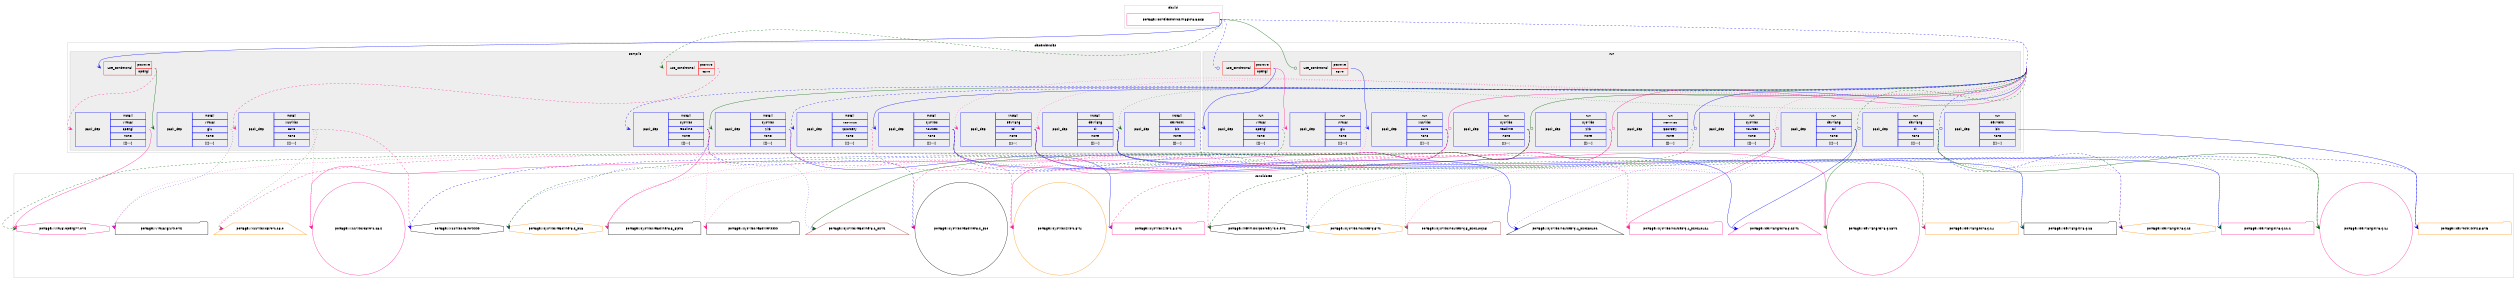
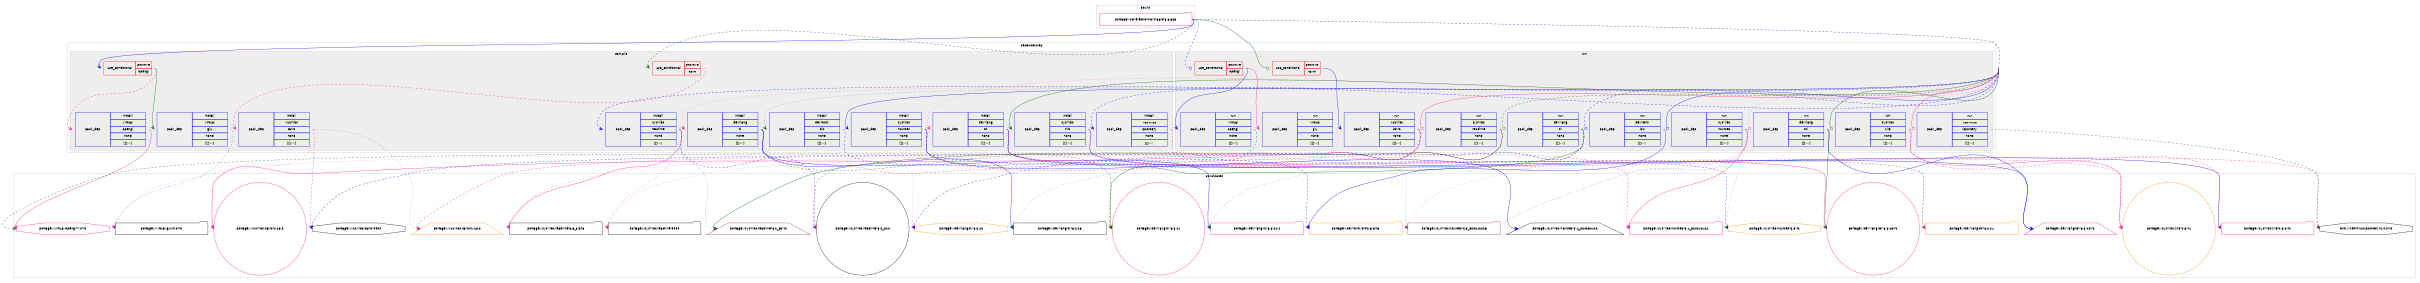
node "portage://sys-libs/readline-8.2_p13": removed
node "portage://net-misc/ipsorcery-2.0.9-r2": label "portage://net-misc/ipsorcery-2.0.9-r2" -> "tcltk://net-misc/ipsorcery-2.0.9-r2"
